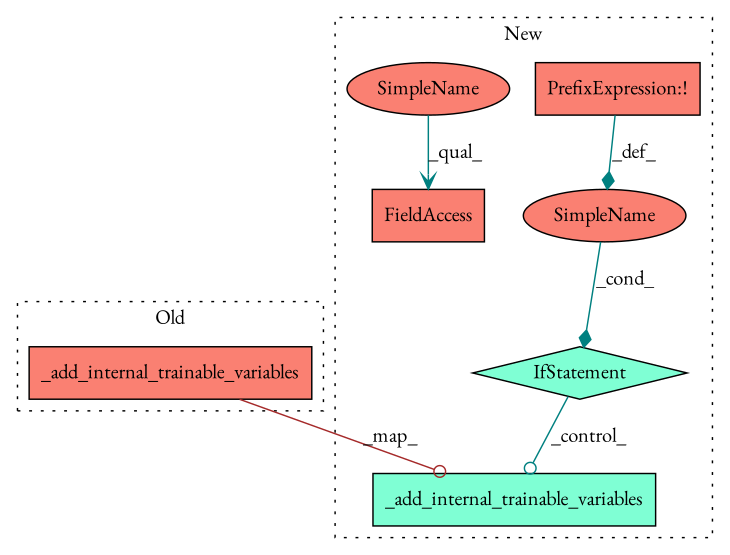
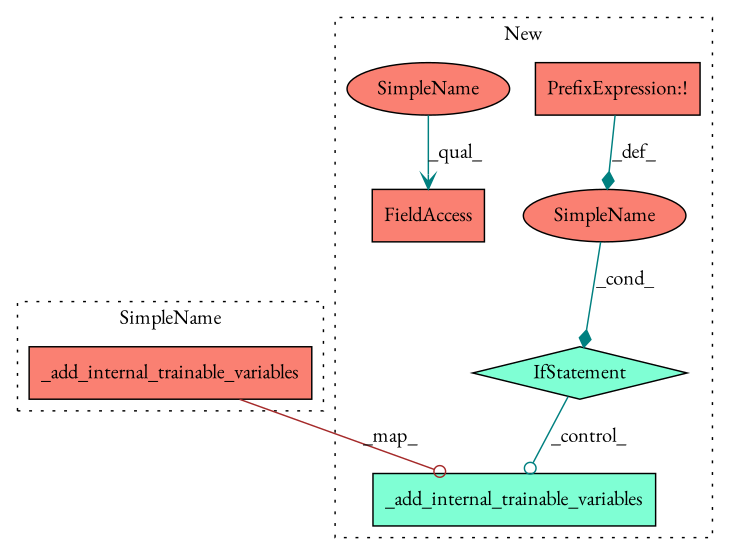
cluster "Old": label "Old" -> "SimpleName"
